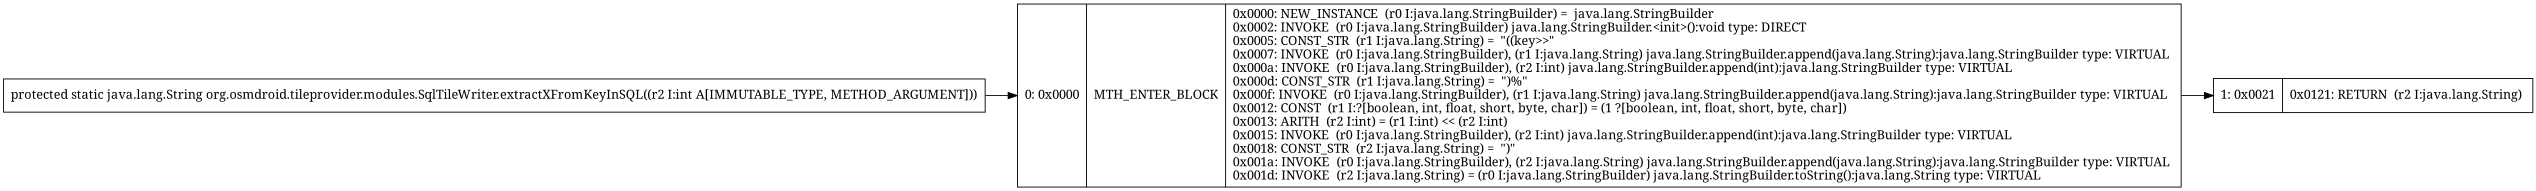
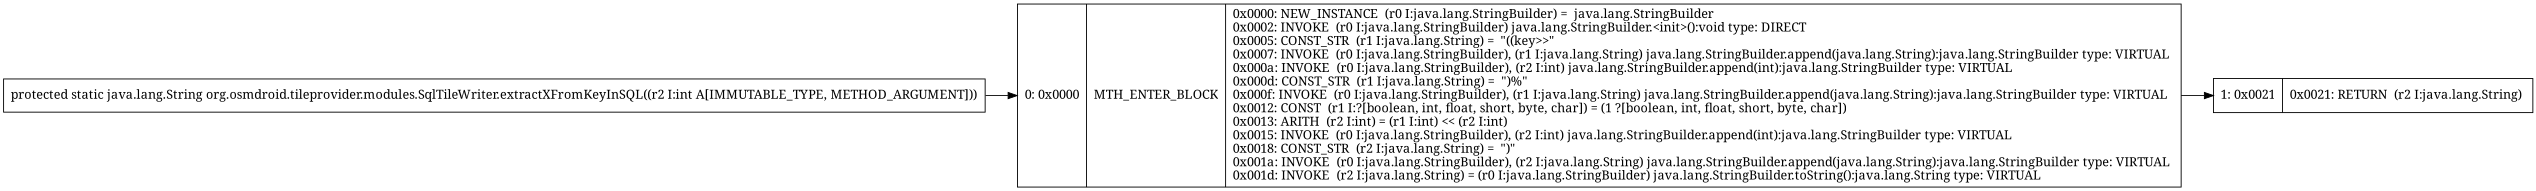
node "1: 0x0021": text "0x0121: RETURN  (r2 I:java.lang.String)" -> "0x0021: RETURN  (r2 I:java.lang.String)"
